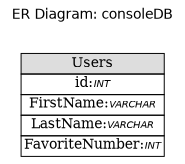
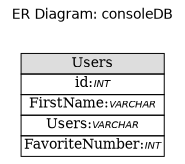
node "Users": text "LastName:" -> "Users:"
